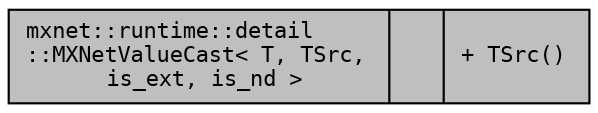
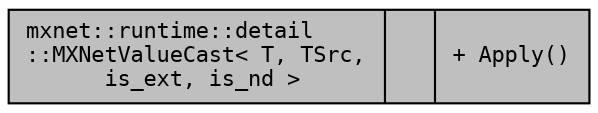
node "mxnet::runtime::detail": text "+ TSrc()" -> "+ Apply()"
